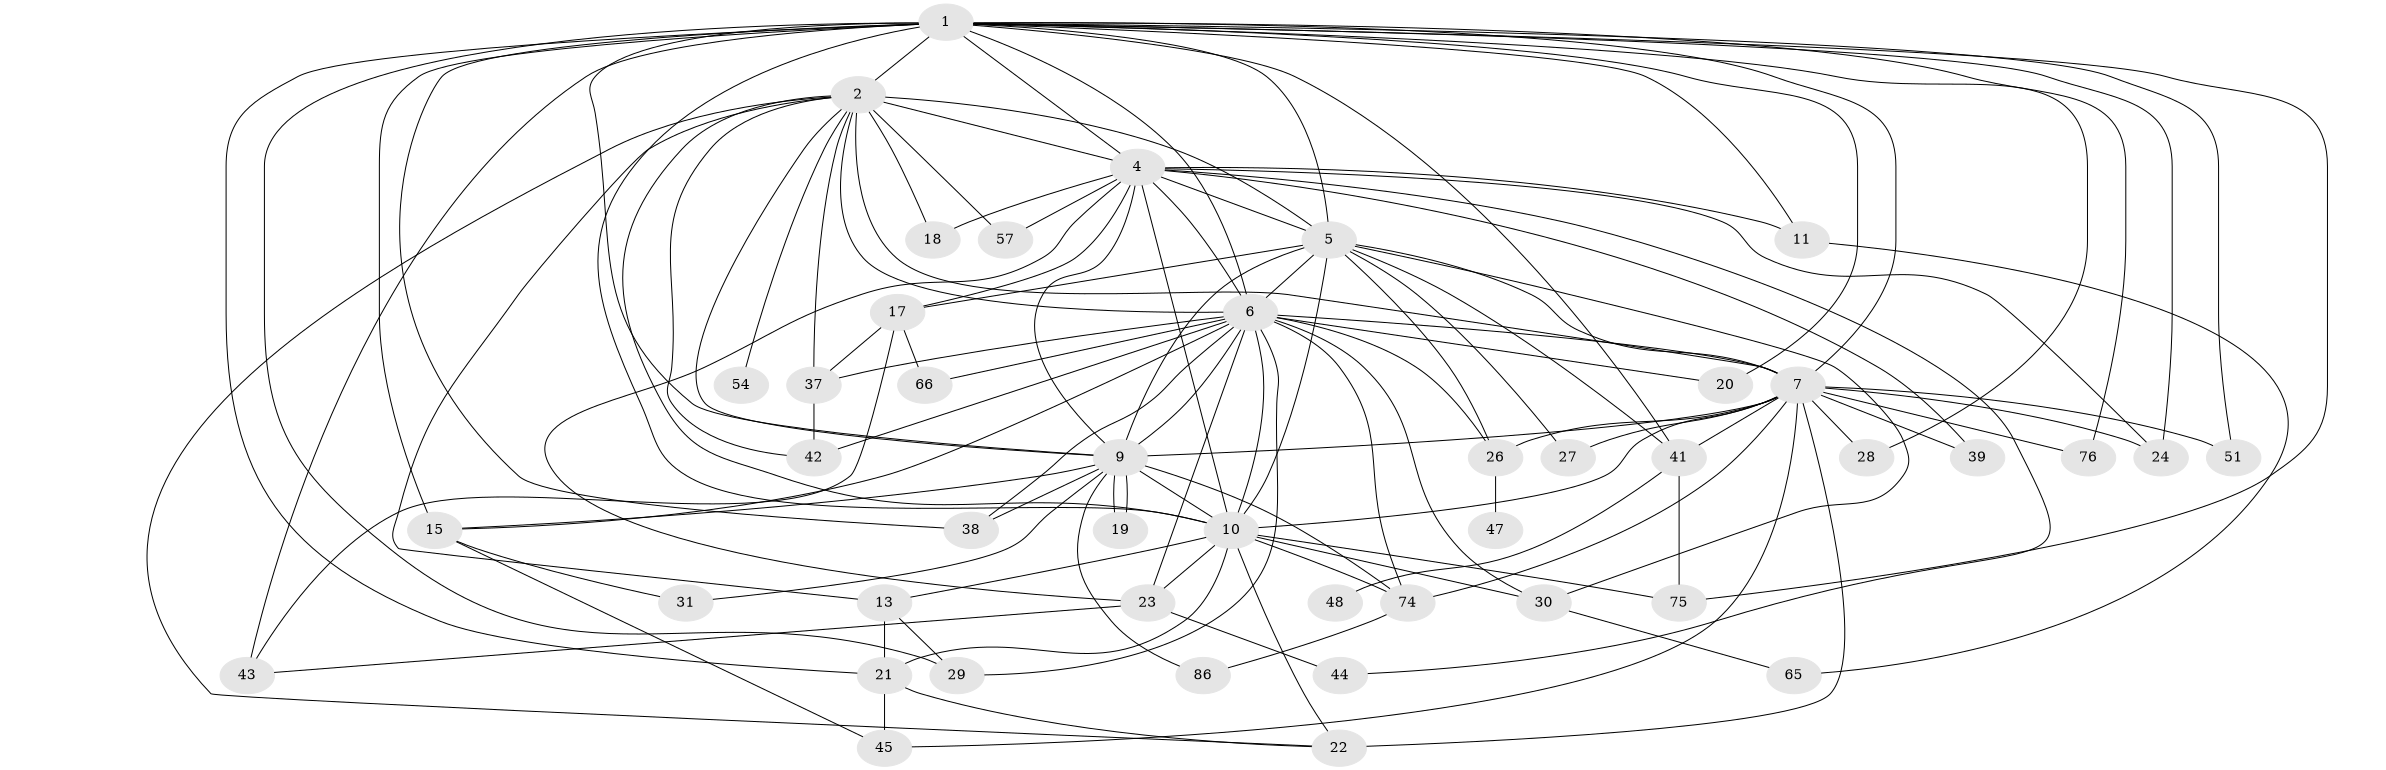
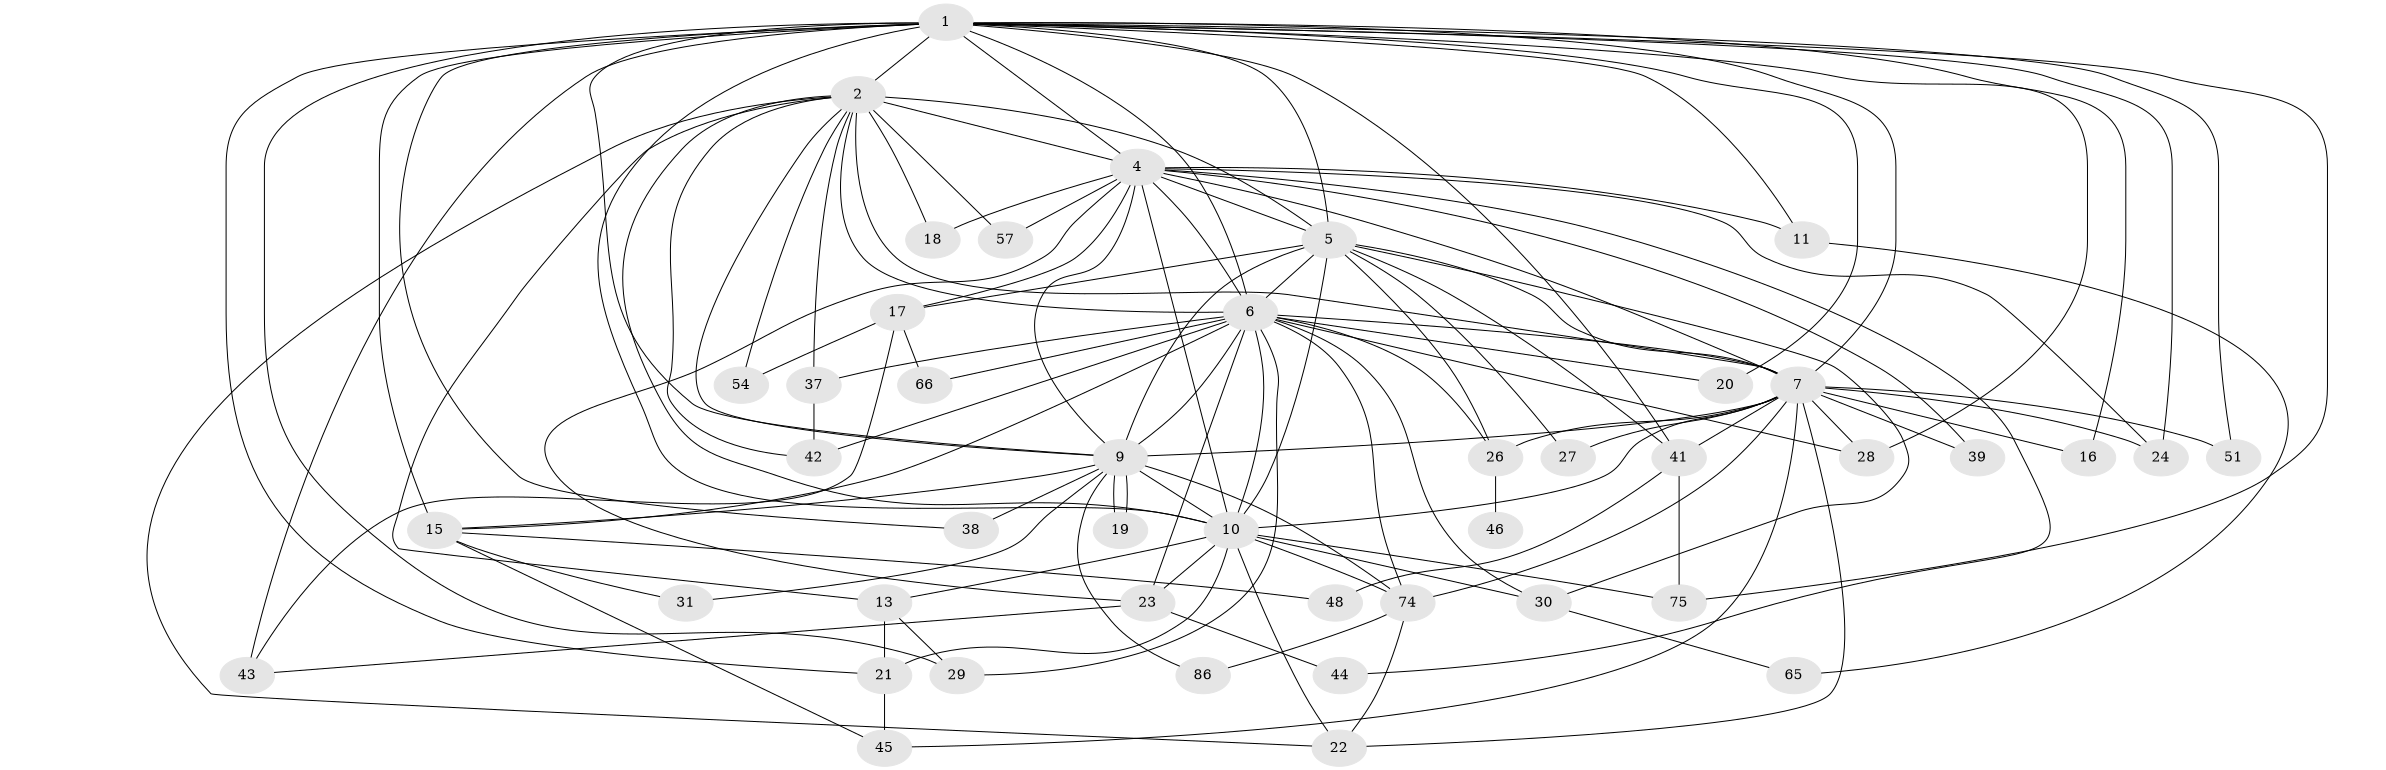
edge "4" -- "7": added
edge "17" -- "37": now "17" -- "54"
edge "6" -- "38": now "6" -- "28"
node "76": label "76" -> "16"
node "47": label "47" -> "46"
edge "15" -- "48": added
edge "21" -- "22": now "74" -- "22"
